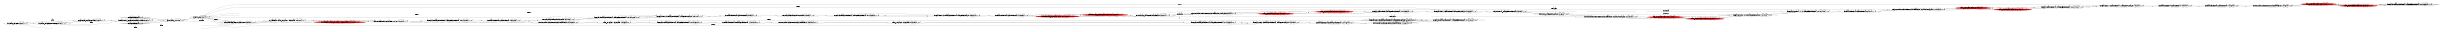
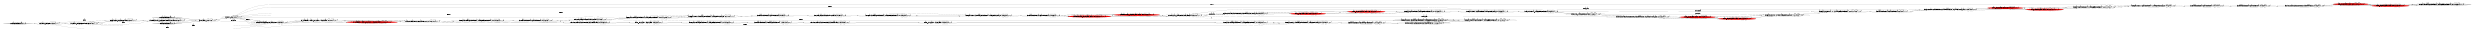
node "testChangeMinIndexInterval['0', '1', '0']": added
